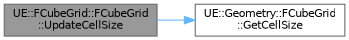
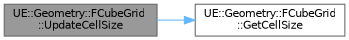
node "UE::FCubeGrid::FCubeGrid ::UpdateCellSize": label "UE::FCubeGrid::FCubeGrid ::UpdateCellSize" -> "UE::Geometry::FCubeGrid ::UpdateCellSize"
